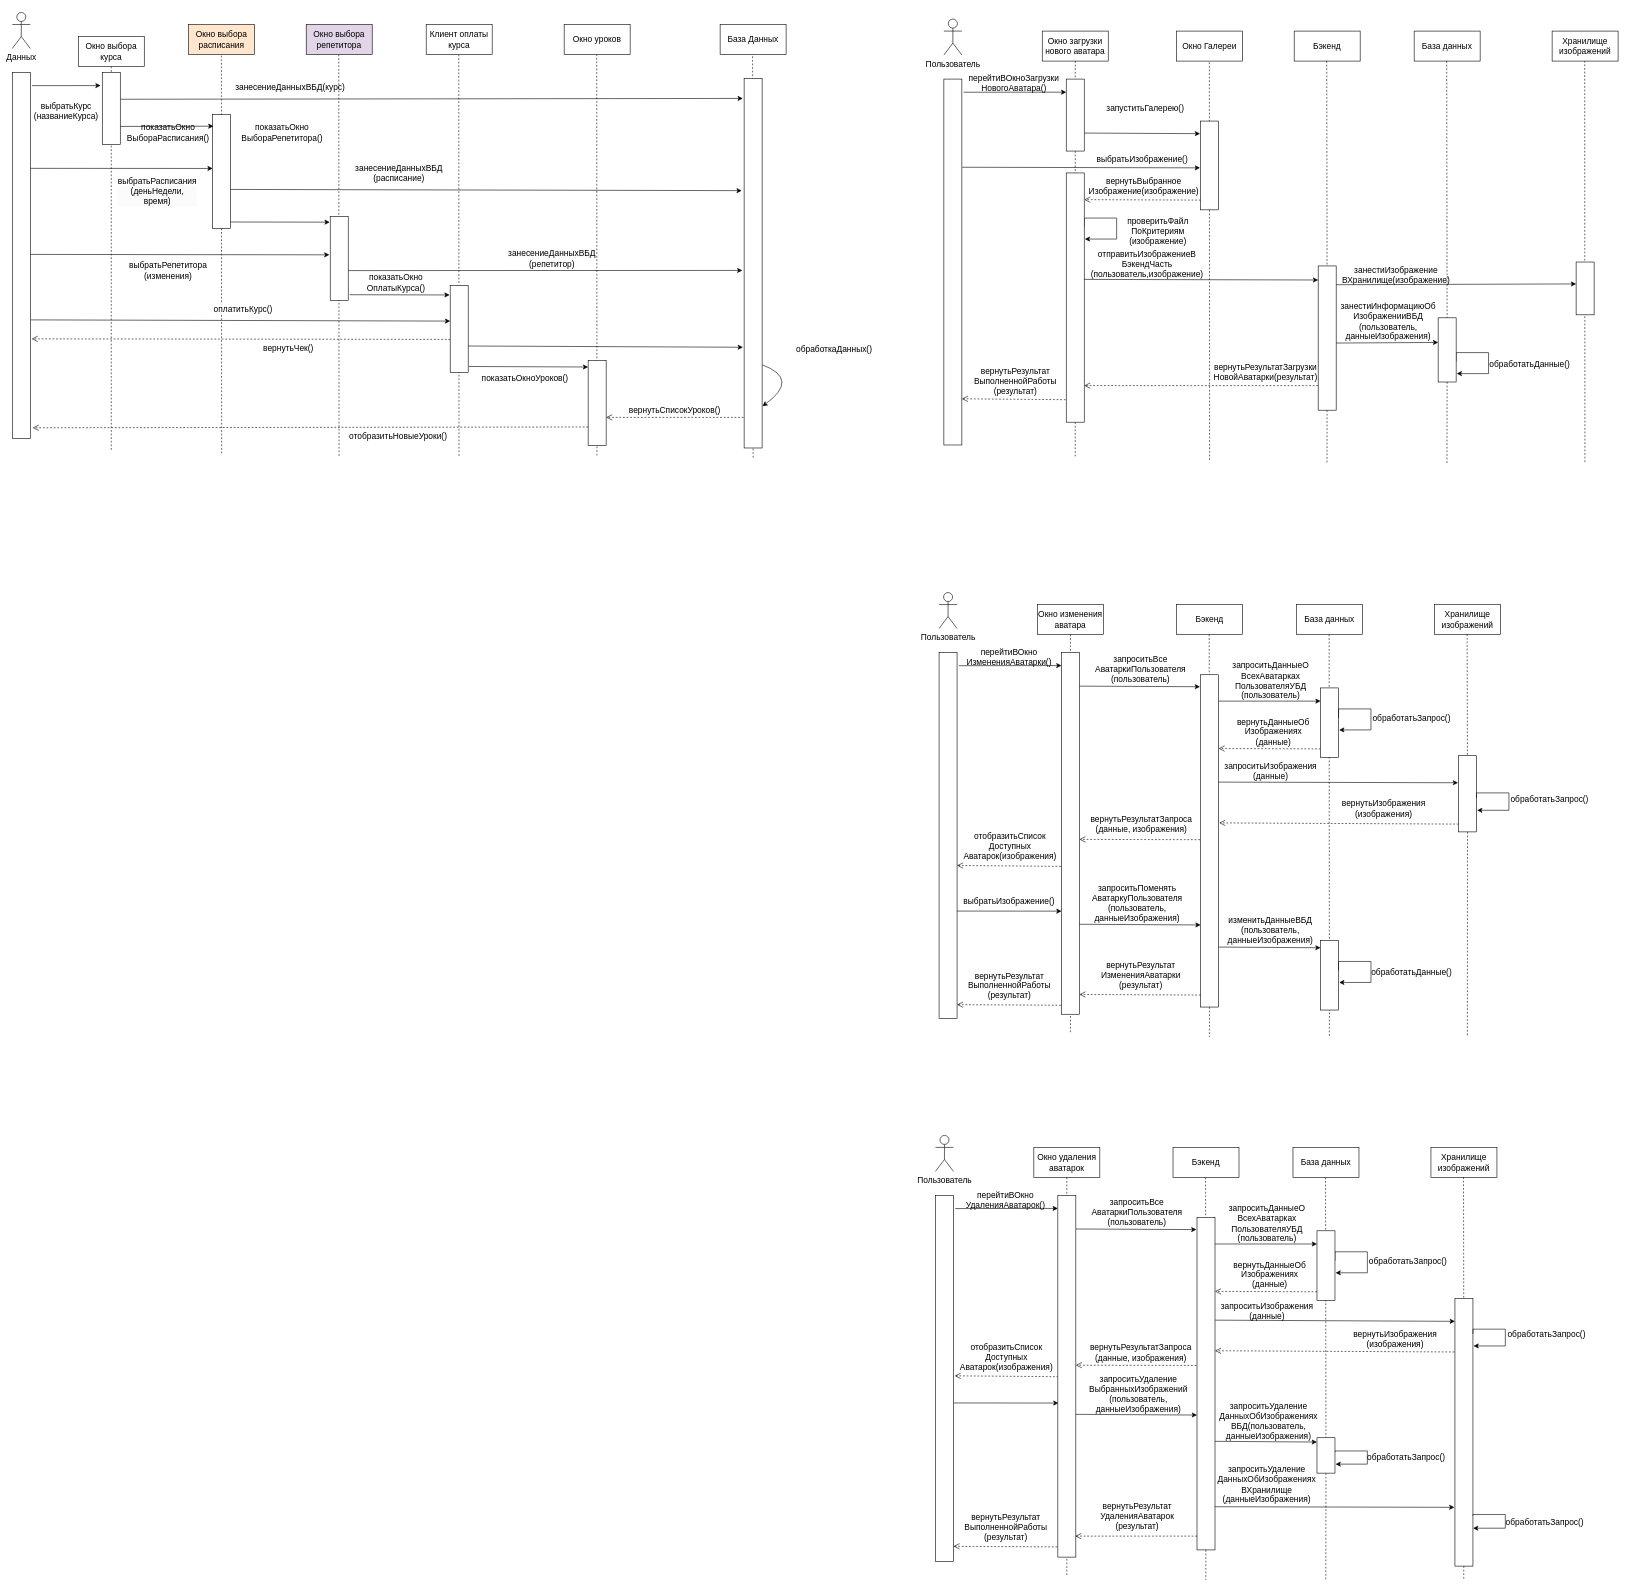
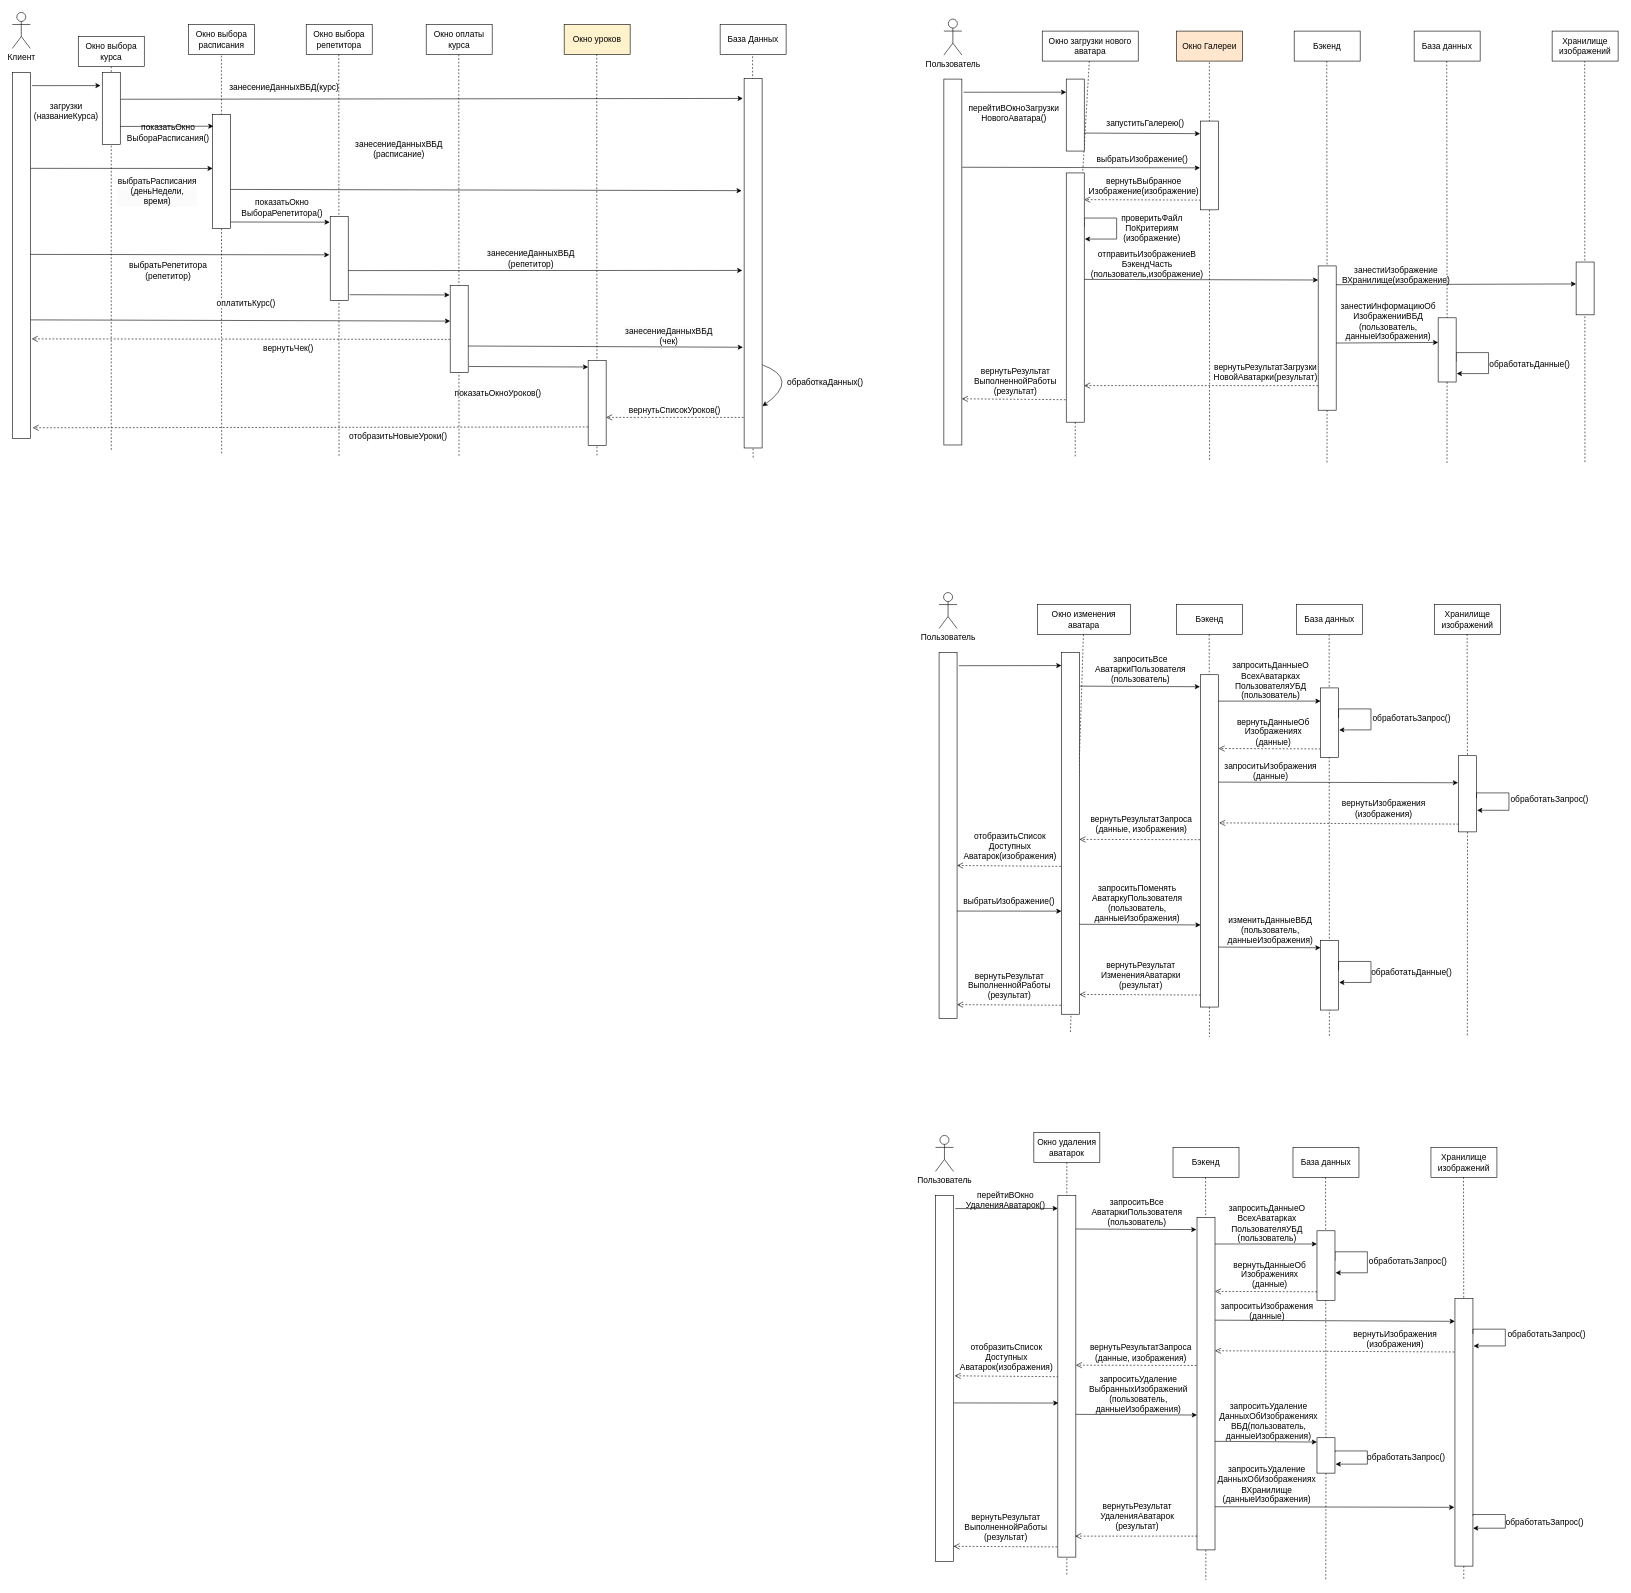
node "Окно выбора расписания": fillcolor #ffe6cc -> #ffffff
node "Окно выбора репетитора": fillcolor #e1d5e7 -> #ffffff
node "Клиент оплаты курса": label "Клиент оплаты курса" -> "Окно оплаты курса"
node "Окно уроков": fillcolor #ffffff -> #fff2cc
node "Окно загрузки нового аватара": size 66x30 -> 96x30
node "Окно Галереи": fillcolor #ffffff -> #ffe6cc
node "Данных": label "Данных" -> "Клиент"
node "перейтиВОкноЗагрузки НовогоАватара()": moved (1014, 83) -> (1014, 113)
node "занесениеДанныхВБД(курс)": moved (284, 87) -> (278, 87)
node "запуститьГалерею()": moved (1146, 108) -> (1146, 123)
node "выбратьКурс (названиеКурса)": label "выбратьКурс (названиеКурса)" -> "загрузки (названиеКурса)"
node "показатьОкно ВыбораРепетитора()": moved (282, 132) -> (282, 207)
node "занесениеДанныхВБД (расписание)": moved (393, 170) -> (393, 146)
node "проверитьФайл ПоКритериям (изображение)": moved (1158, 231) -> (1152, 228)
node "занесениеДанныхВБД (репетитор)": moved (546, 255) -> (525, 255)
node "выбратьРепетитора (изменения)": label "выбратьРепетитора (изменения)" -> "выбратьРепетитора (репетитор)"
node "показатьОкно ОплатыКурса()": removed
node "оплатитьКурс()": moved (255, 312) -> (258, 306)
node "занесениеДанныхВБД (чек)": added
node "обработкаДанных()": moved (834, 349) -> (825, 382)
node "показатьОкноУроков()": moved (525, 378) -> (498, 393)
node "Окно изменения аватара": size 66x30 -> 93x30
node "перейтиВОкно ИзмененияАватарки()": removed
node "Окно удаления аватарок": moved (1067, 1163) -> (1067, 1148)
